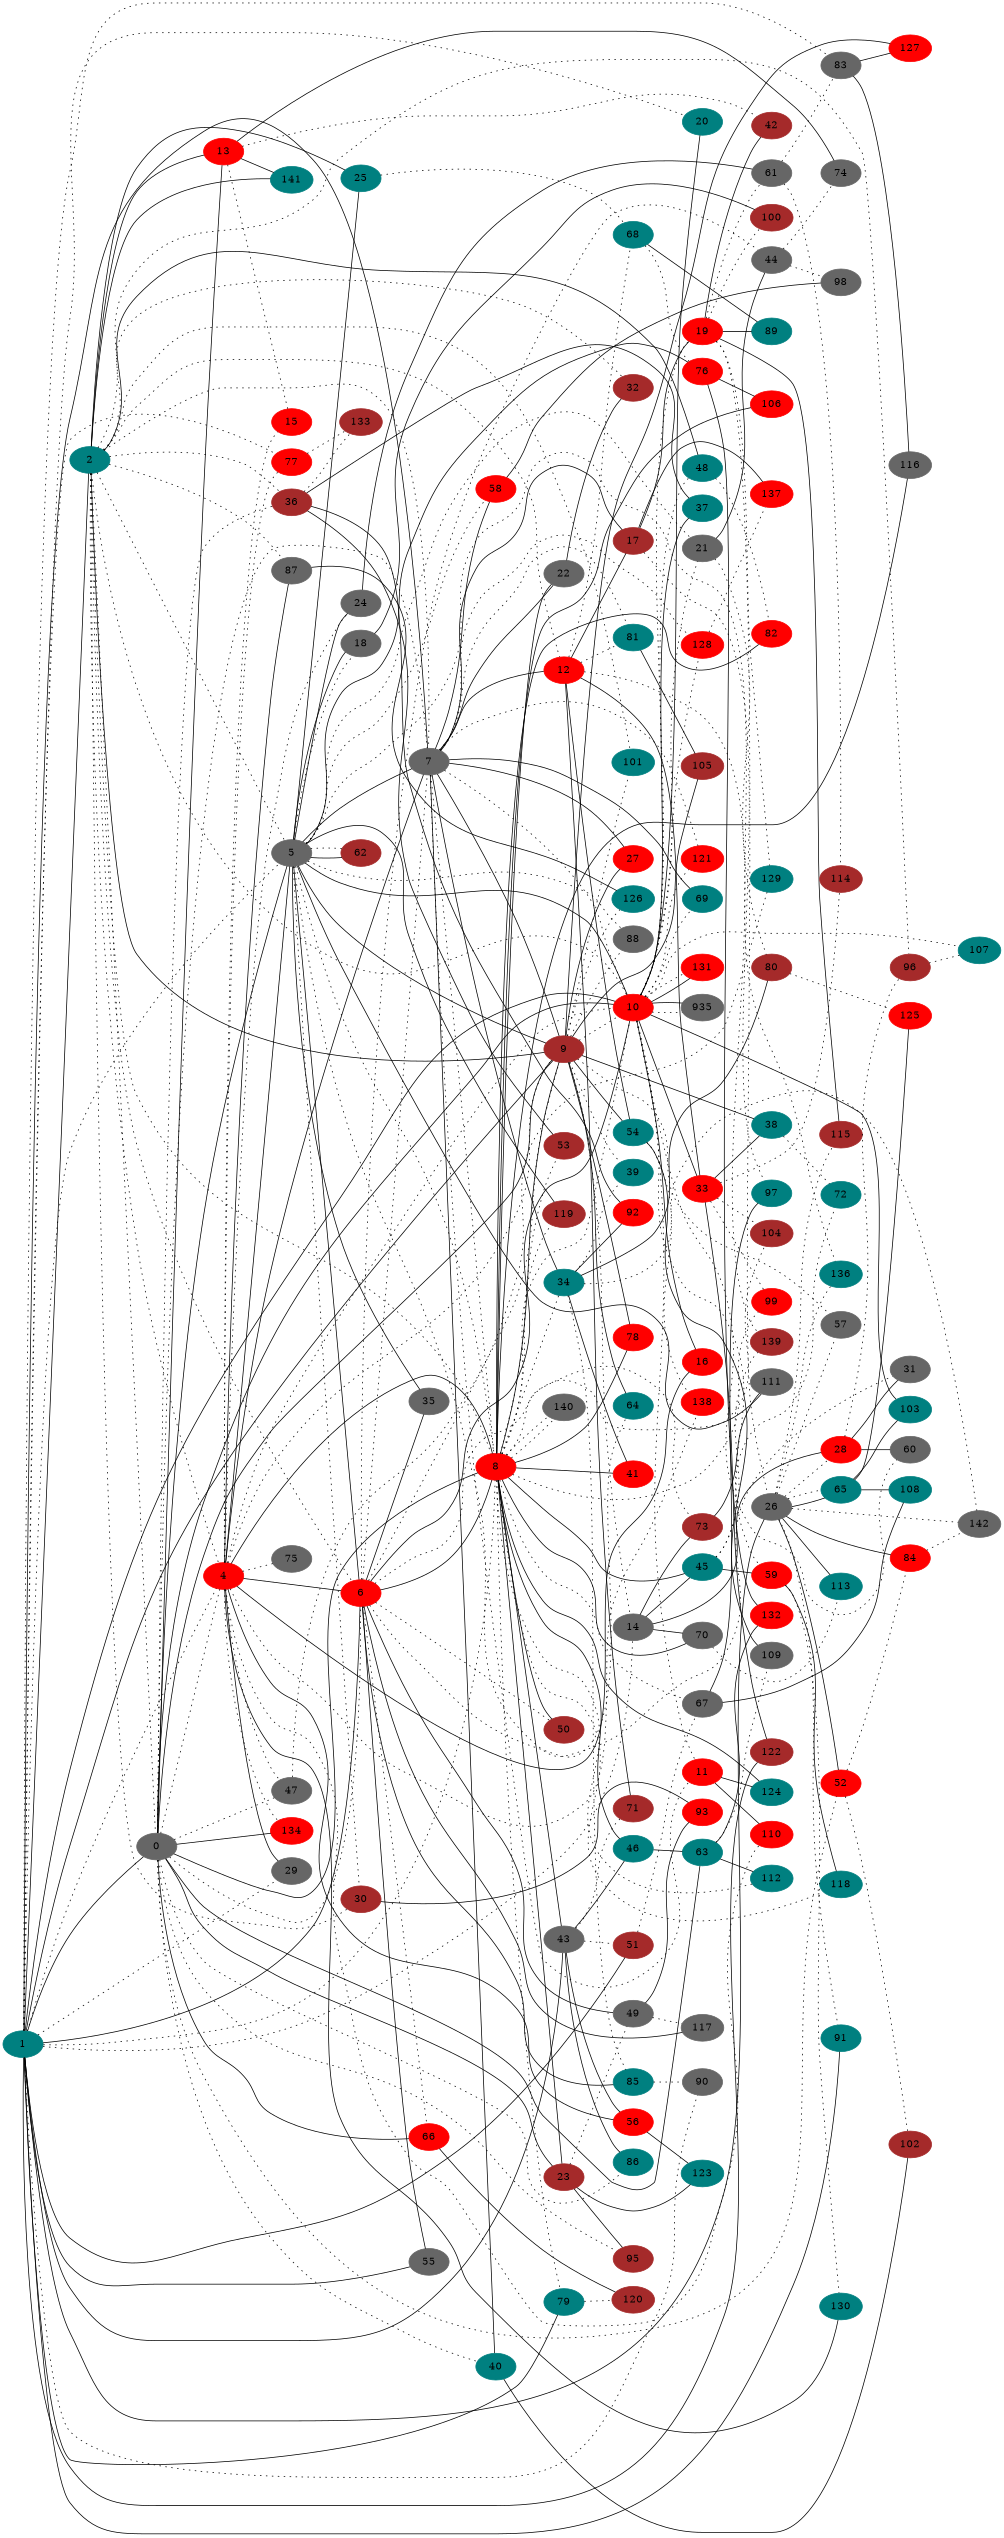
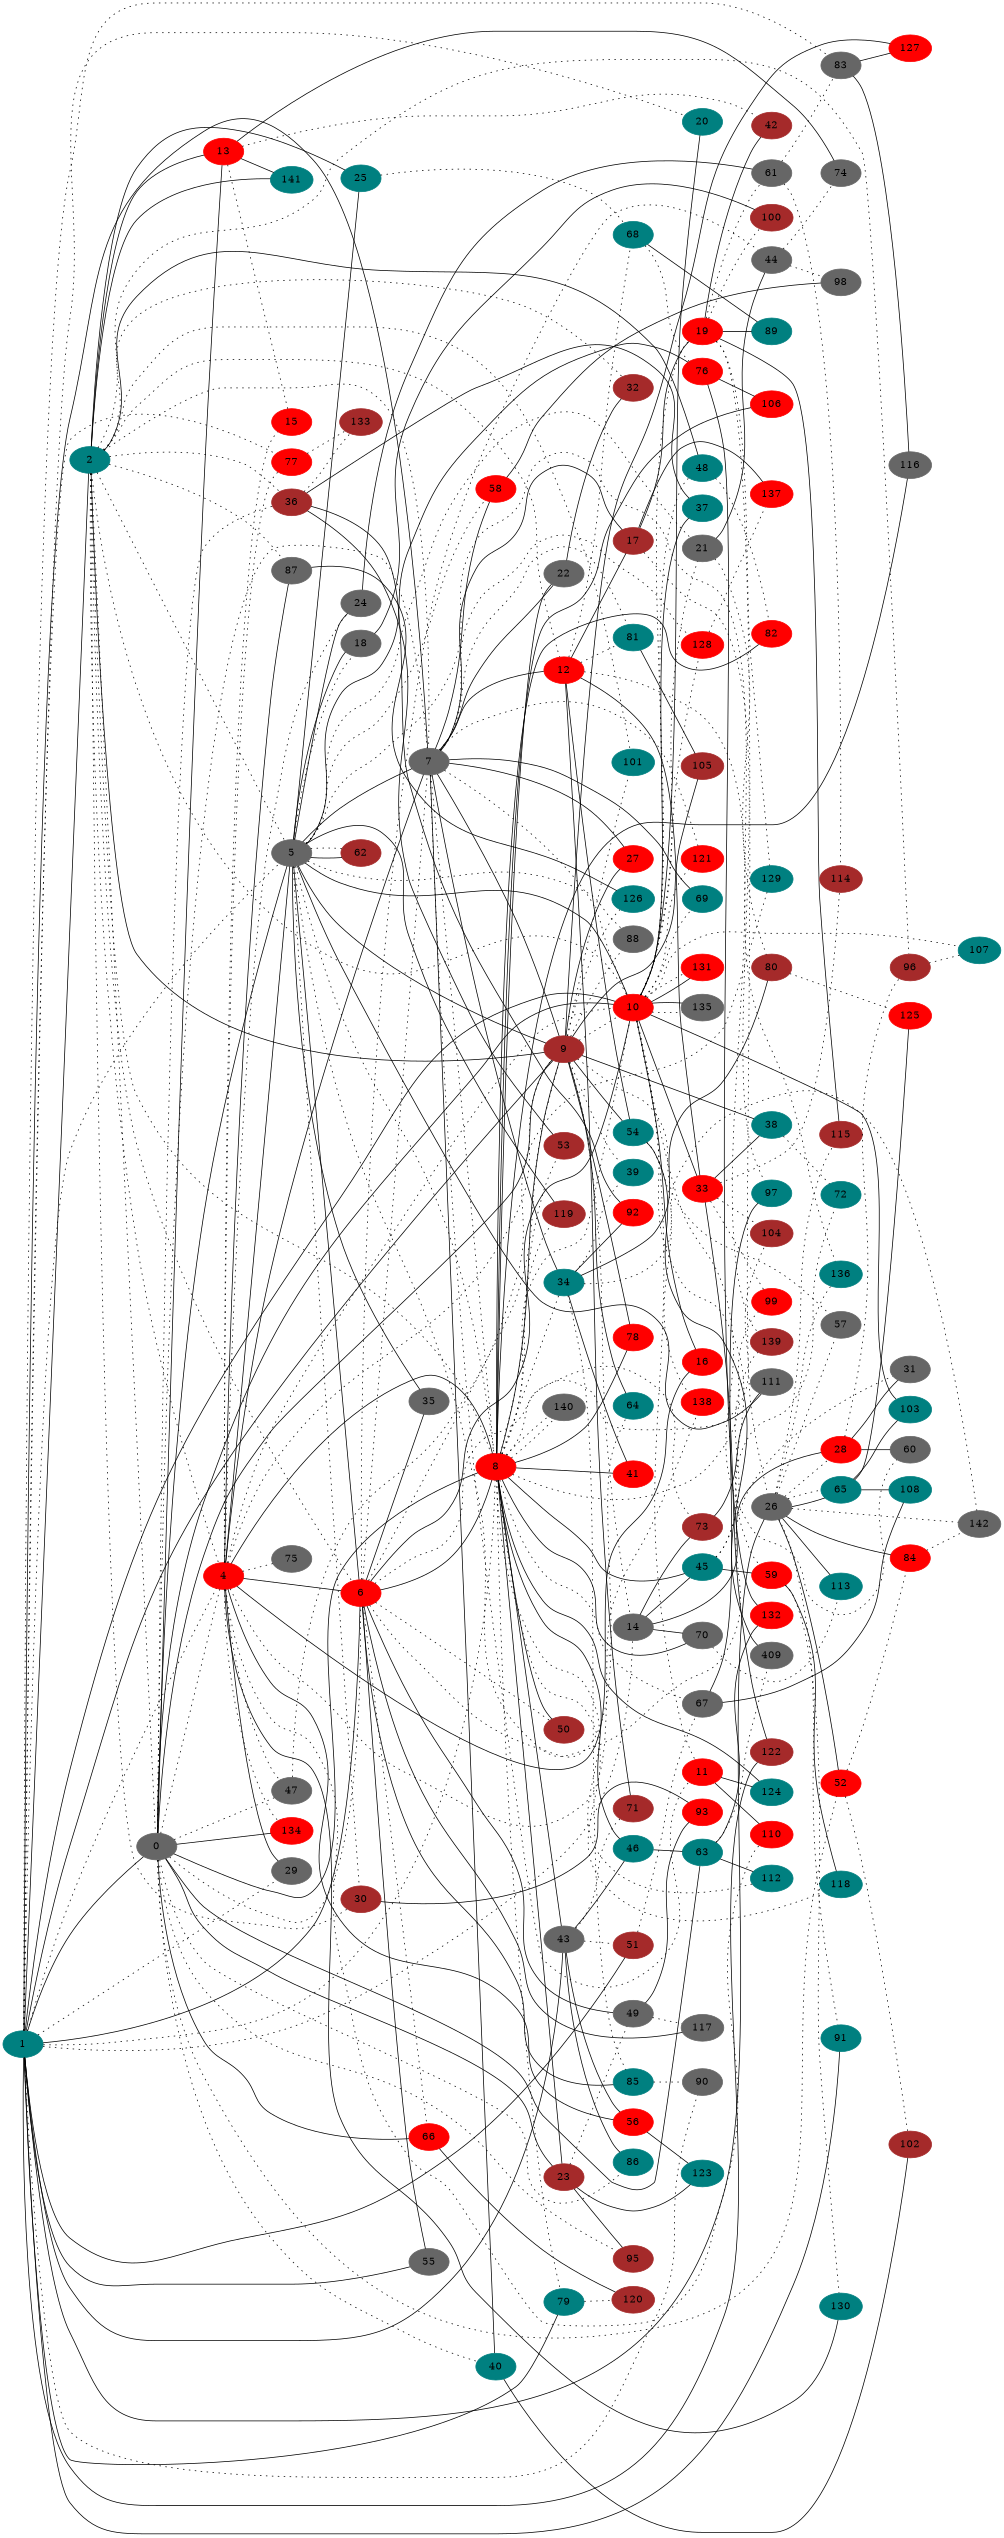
node "935": label "935" -> "135"
node "109": label "109" -> "409"
